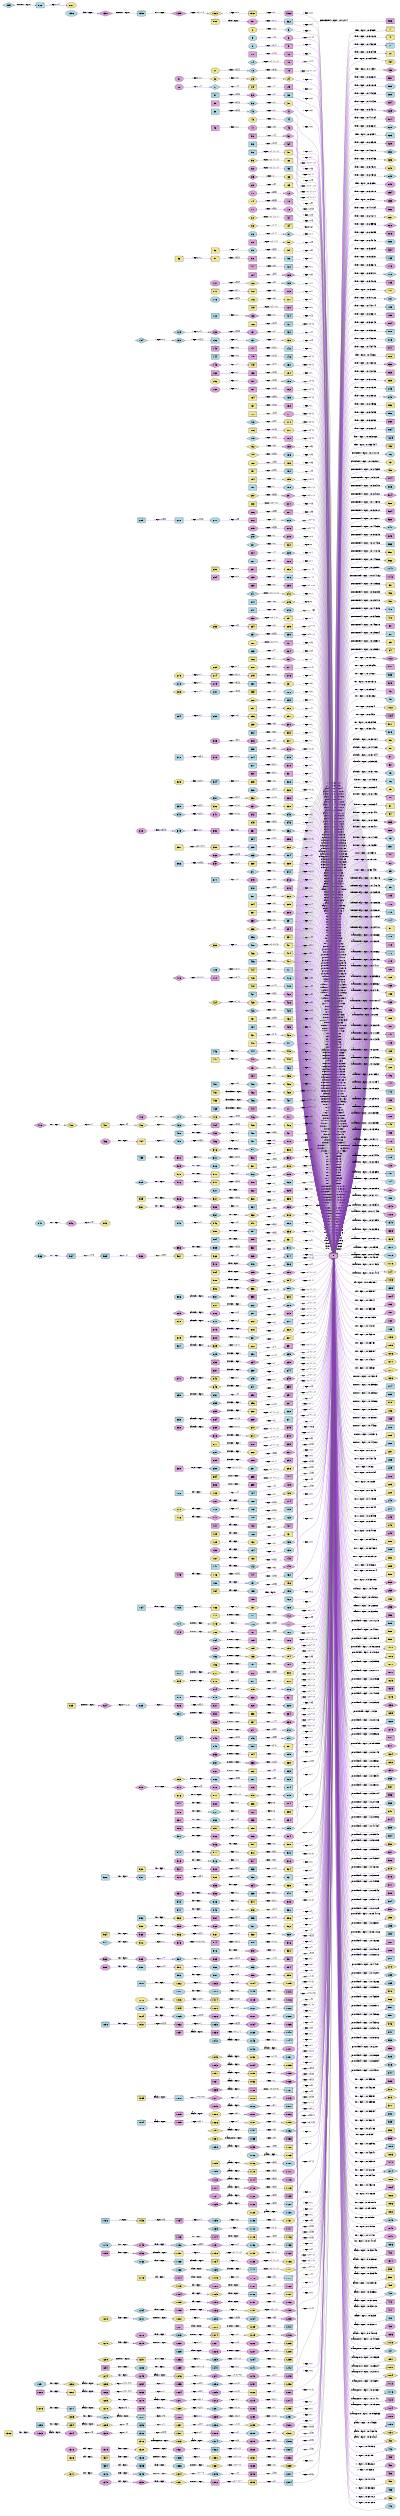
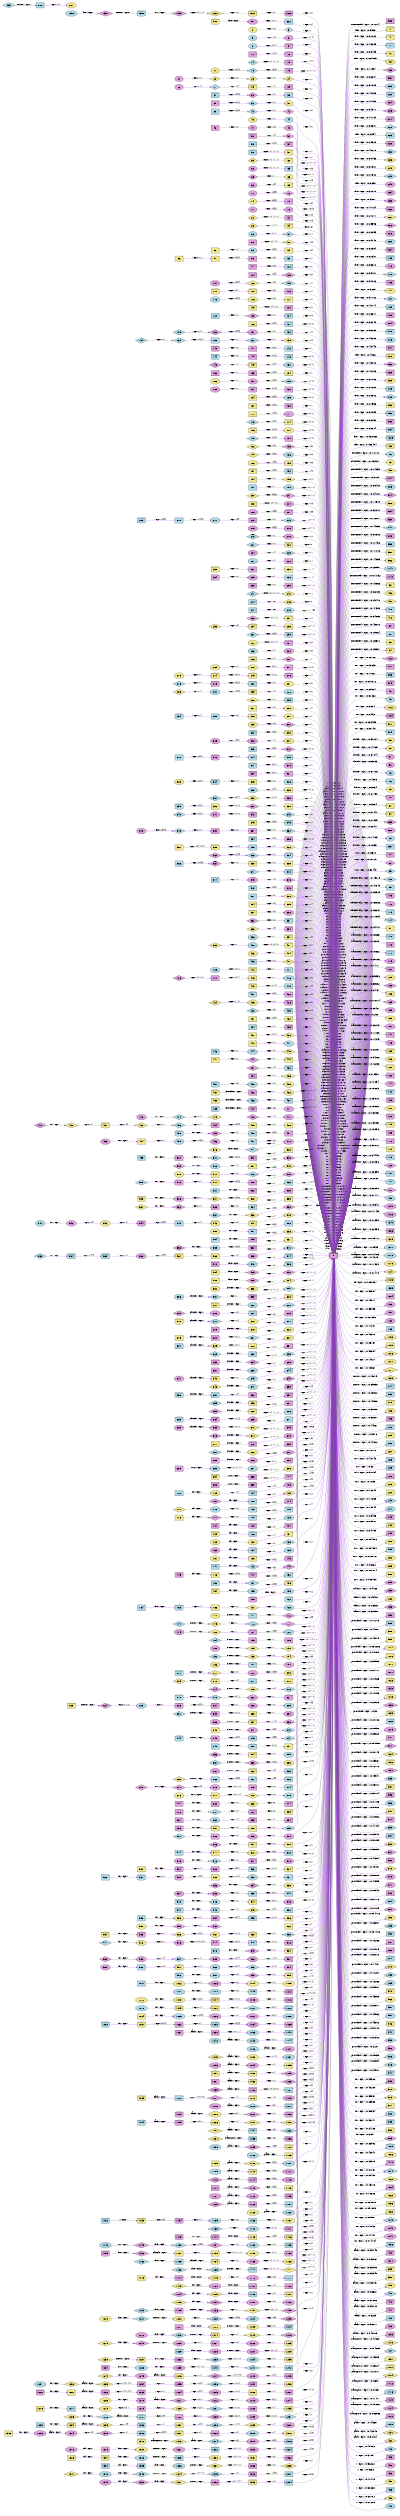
edge "582" -> "536": now "0" -> "536"
edge "475" -> "476": removed, label "<eps>:接続"
node "544": added
node "961": removed
